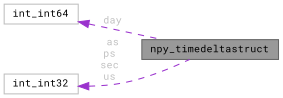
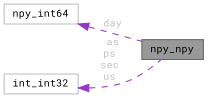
node "int_int64": label "int_int64" -> "npy_int64"
node "npy_timedeltastruct": label "npy_timedeltastruct" -> "npy_npy"
